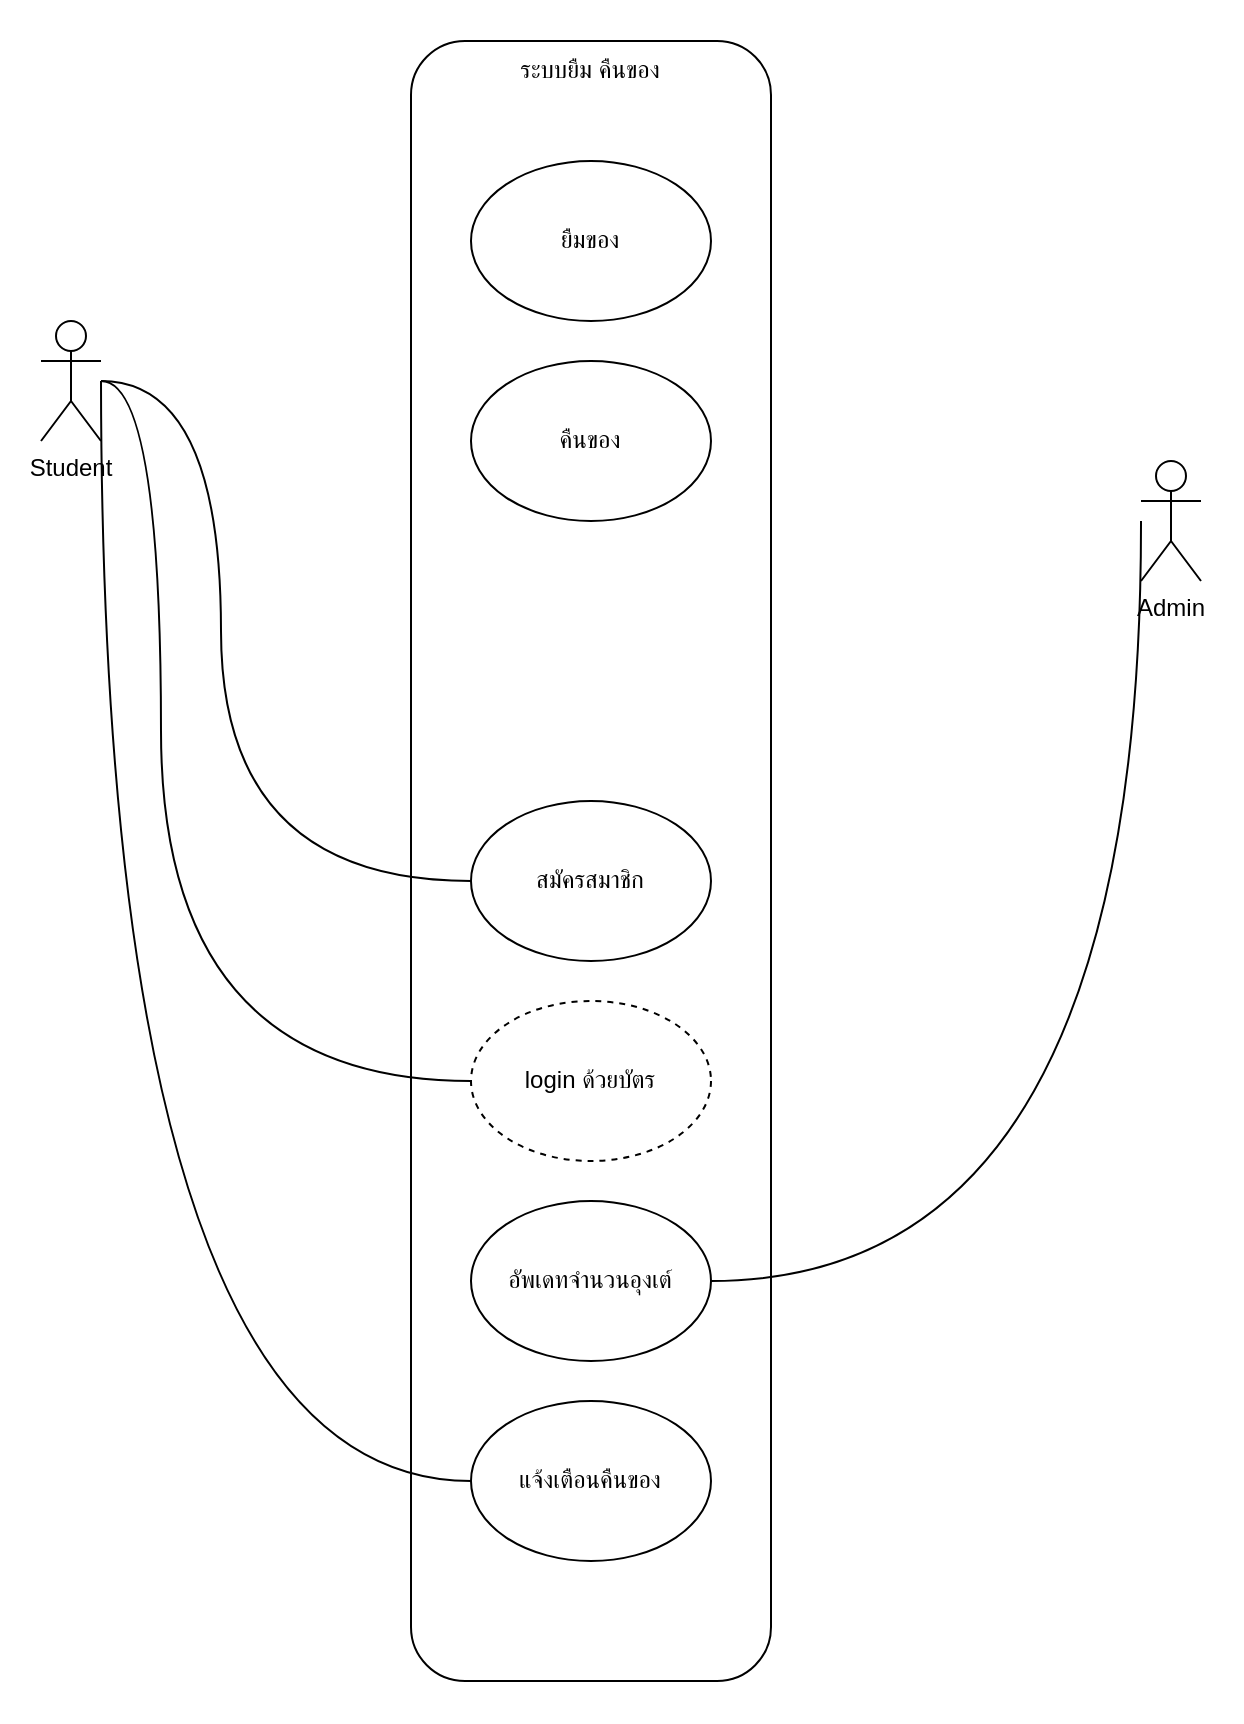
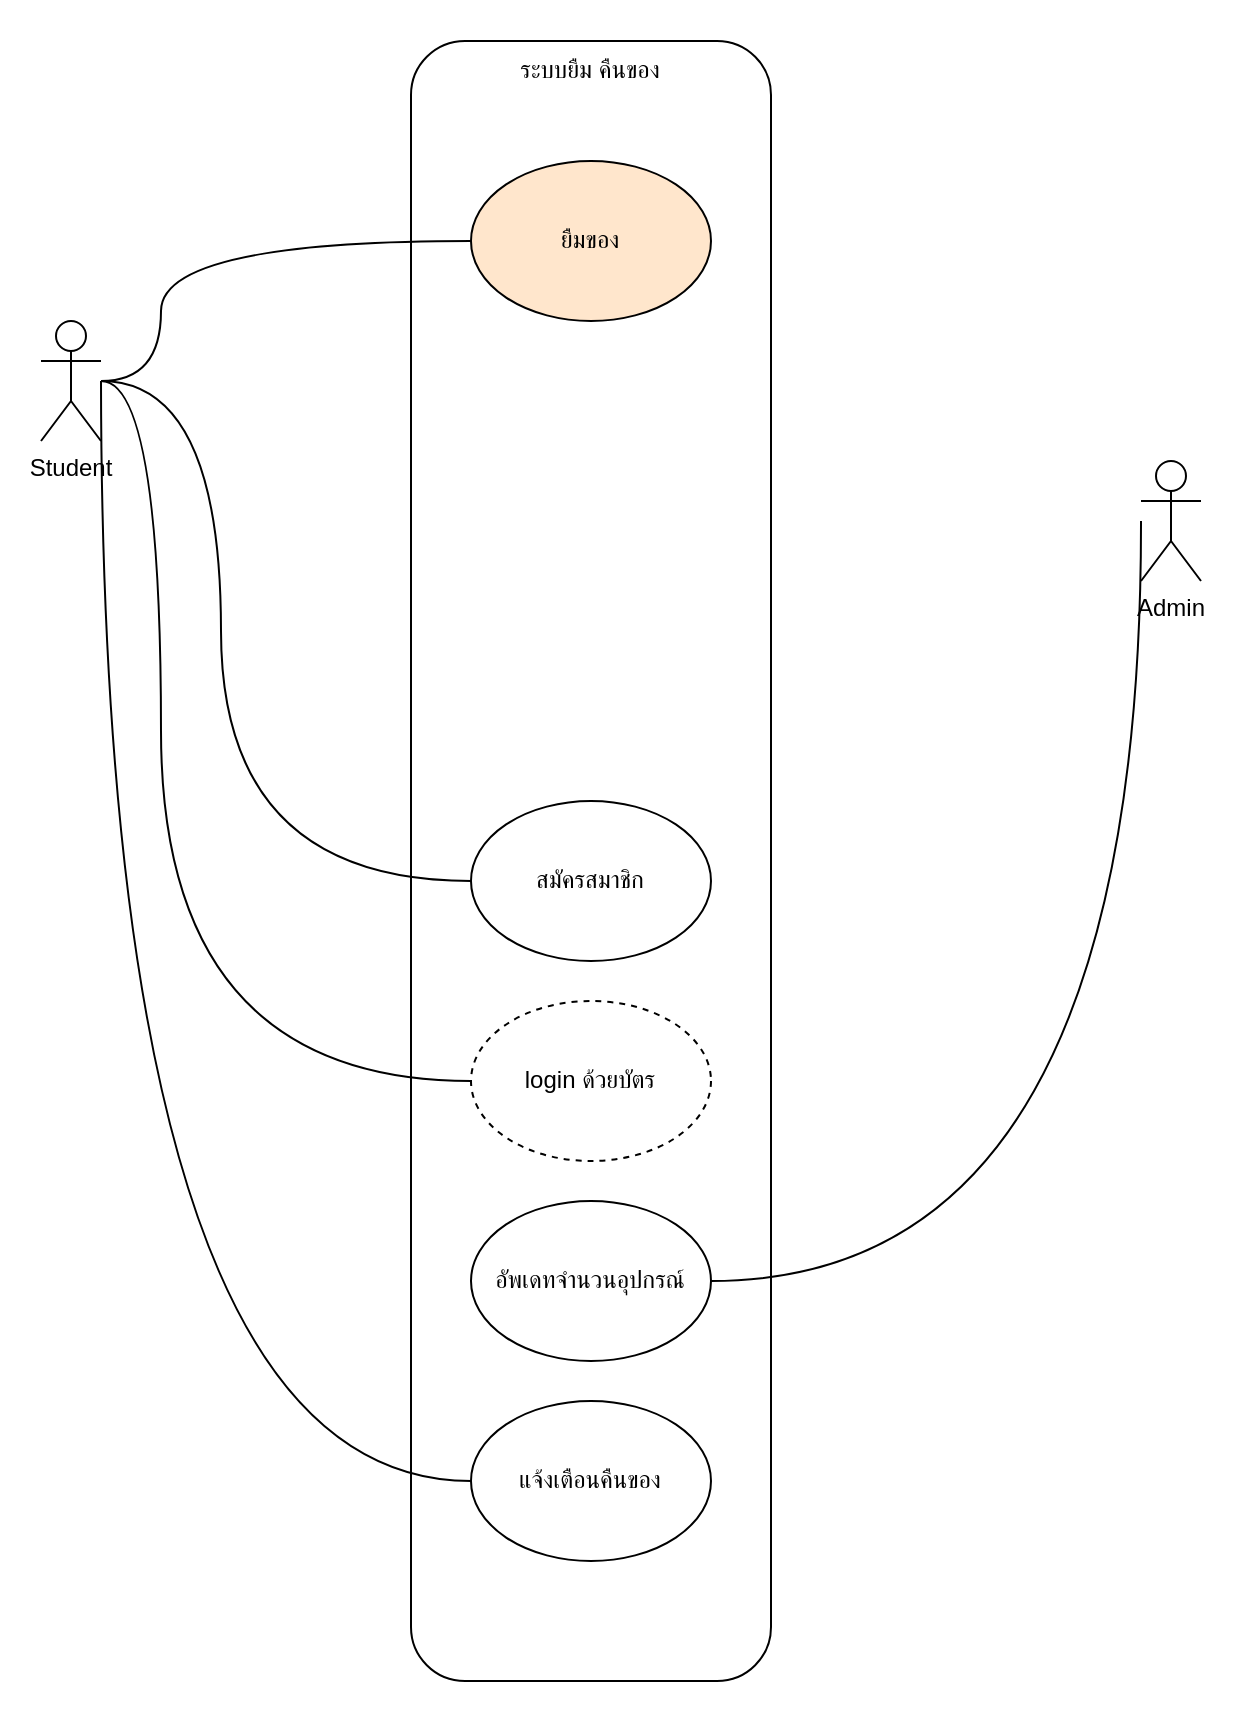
node "ยืมของ": fillcolor #ffffff -> #ffe6cc
edge "ยืมของ" -- "Student": added
node "คืนของ": removed
node "อัพเดทจำนวนอุงเต์": label "อัพเดทจำนวนอุงเต์" -> "อัพเดทจำนวนอุปกรณ์"
